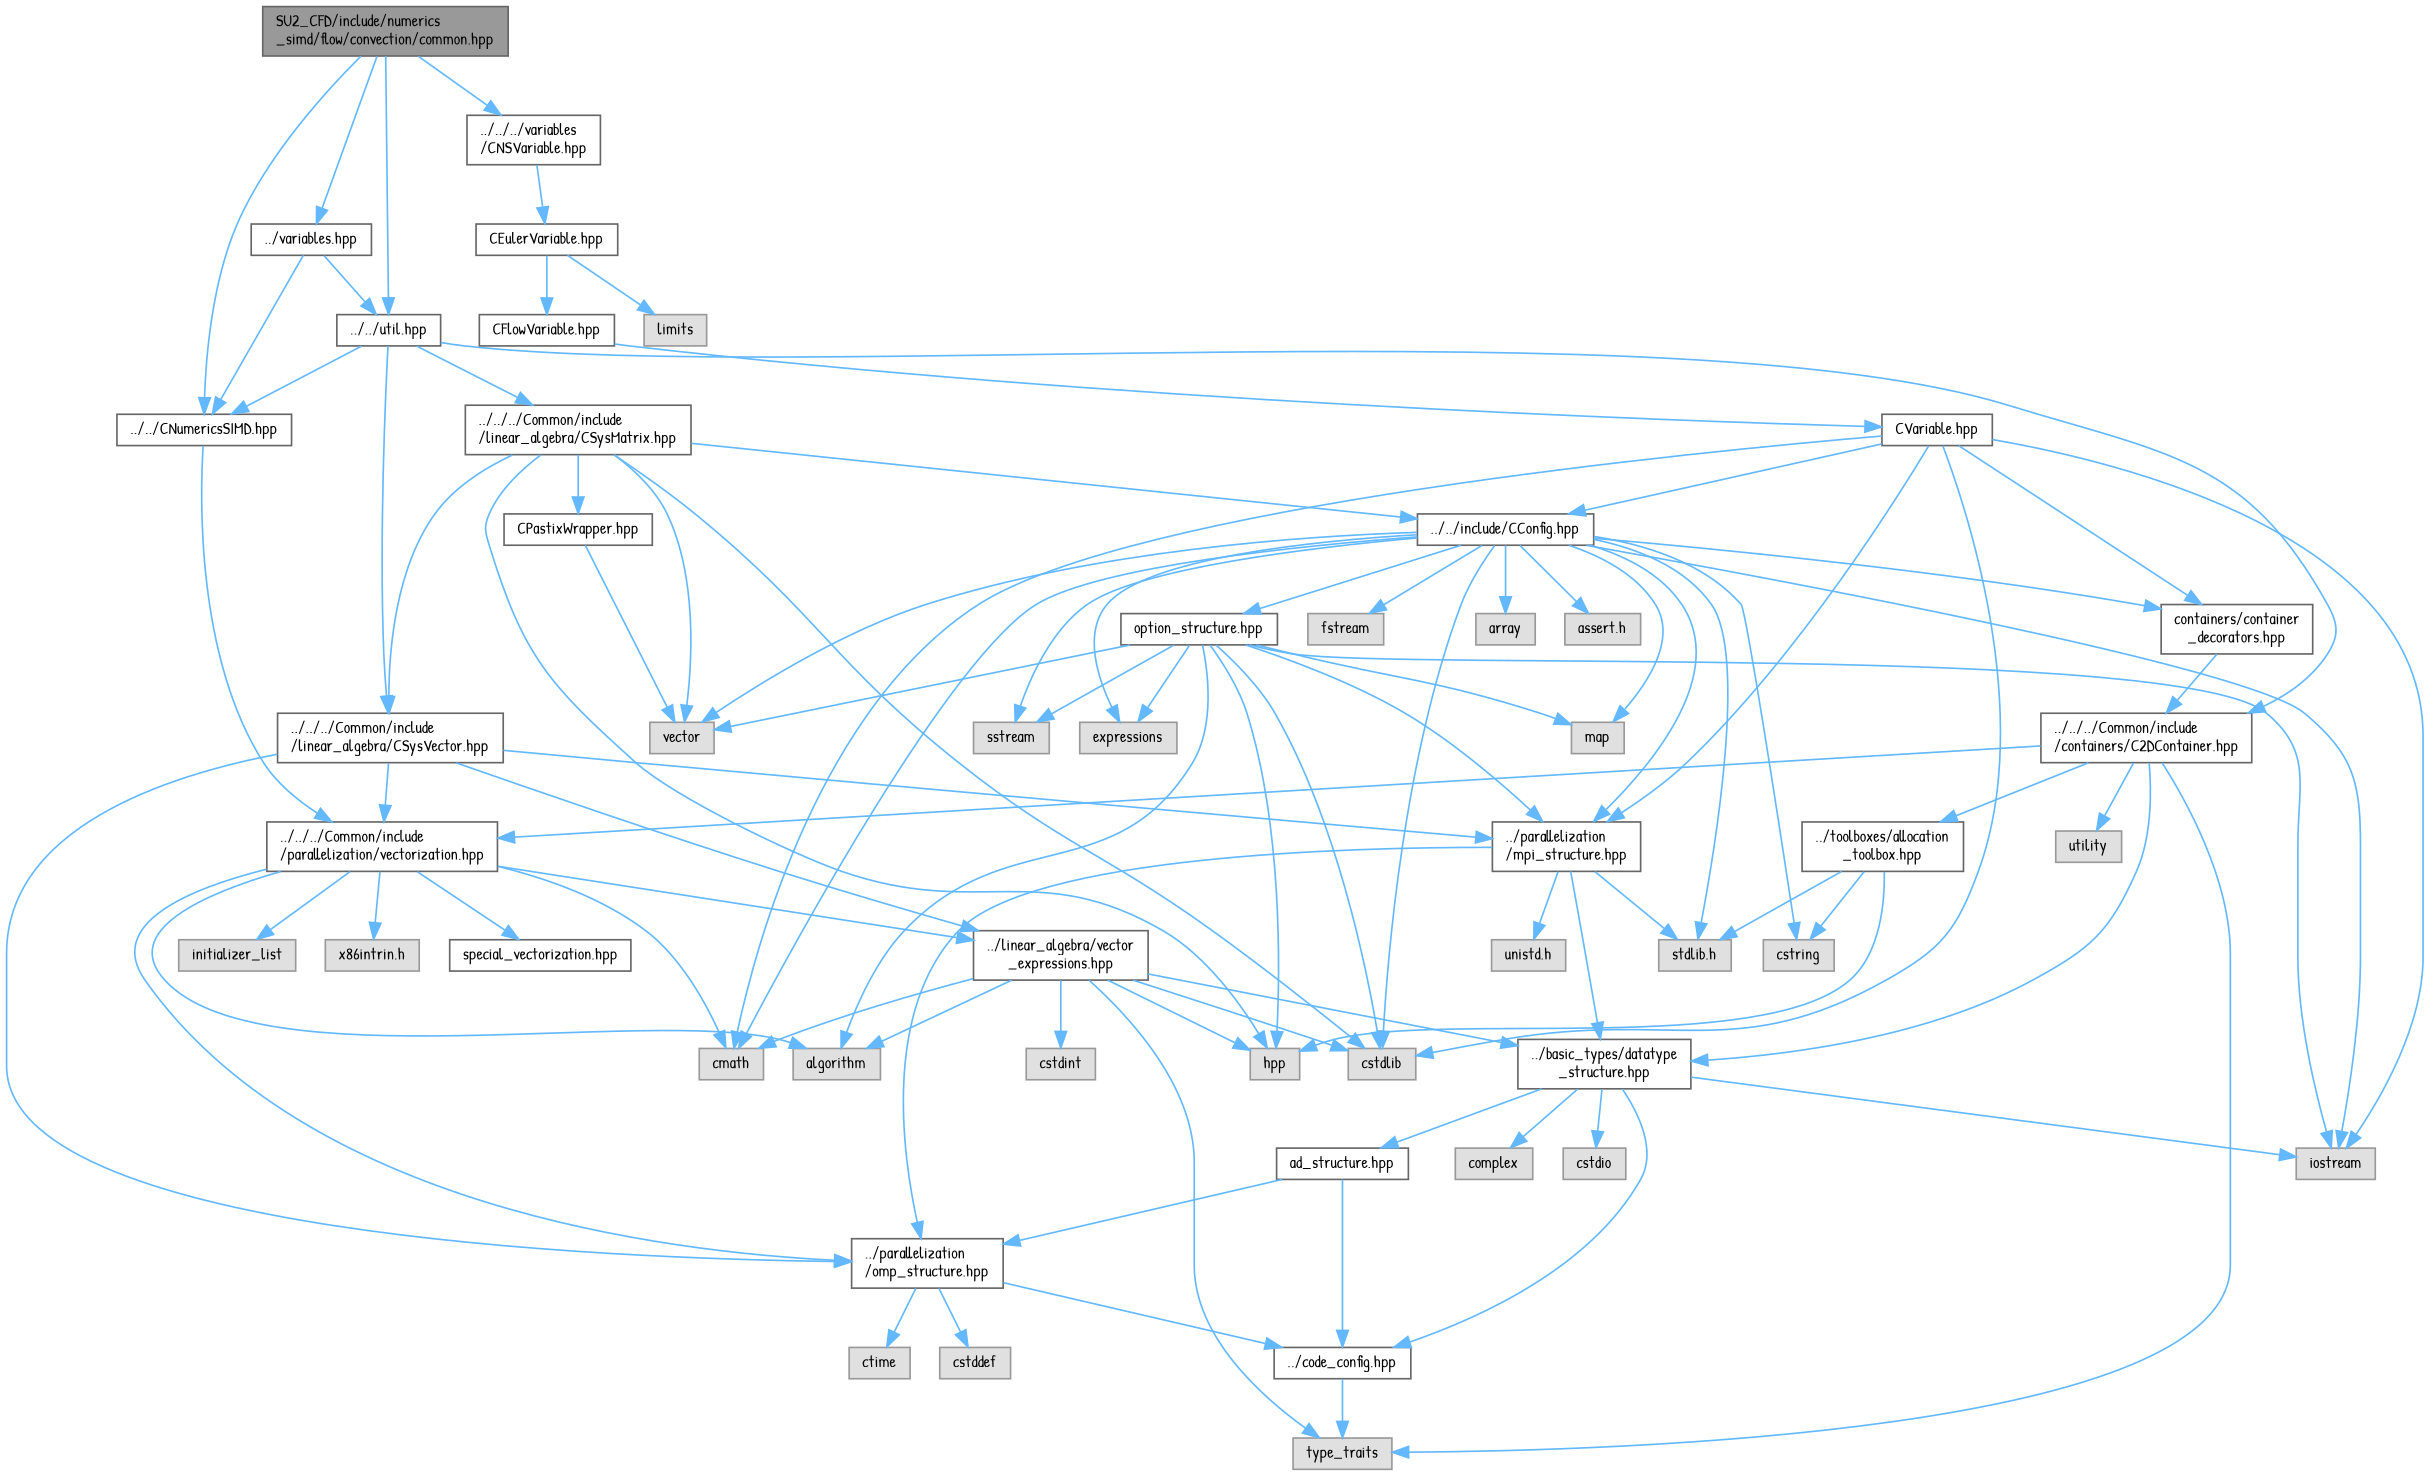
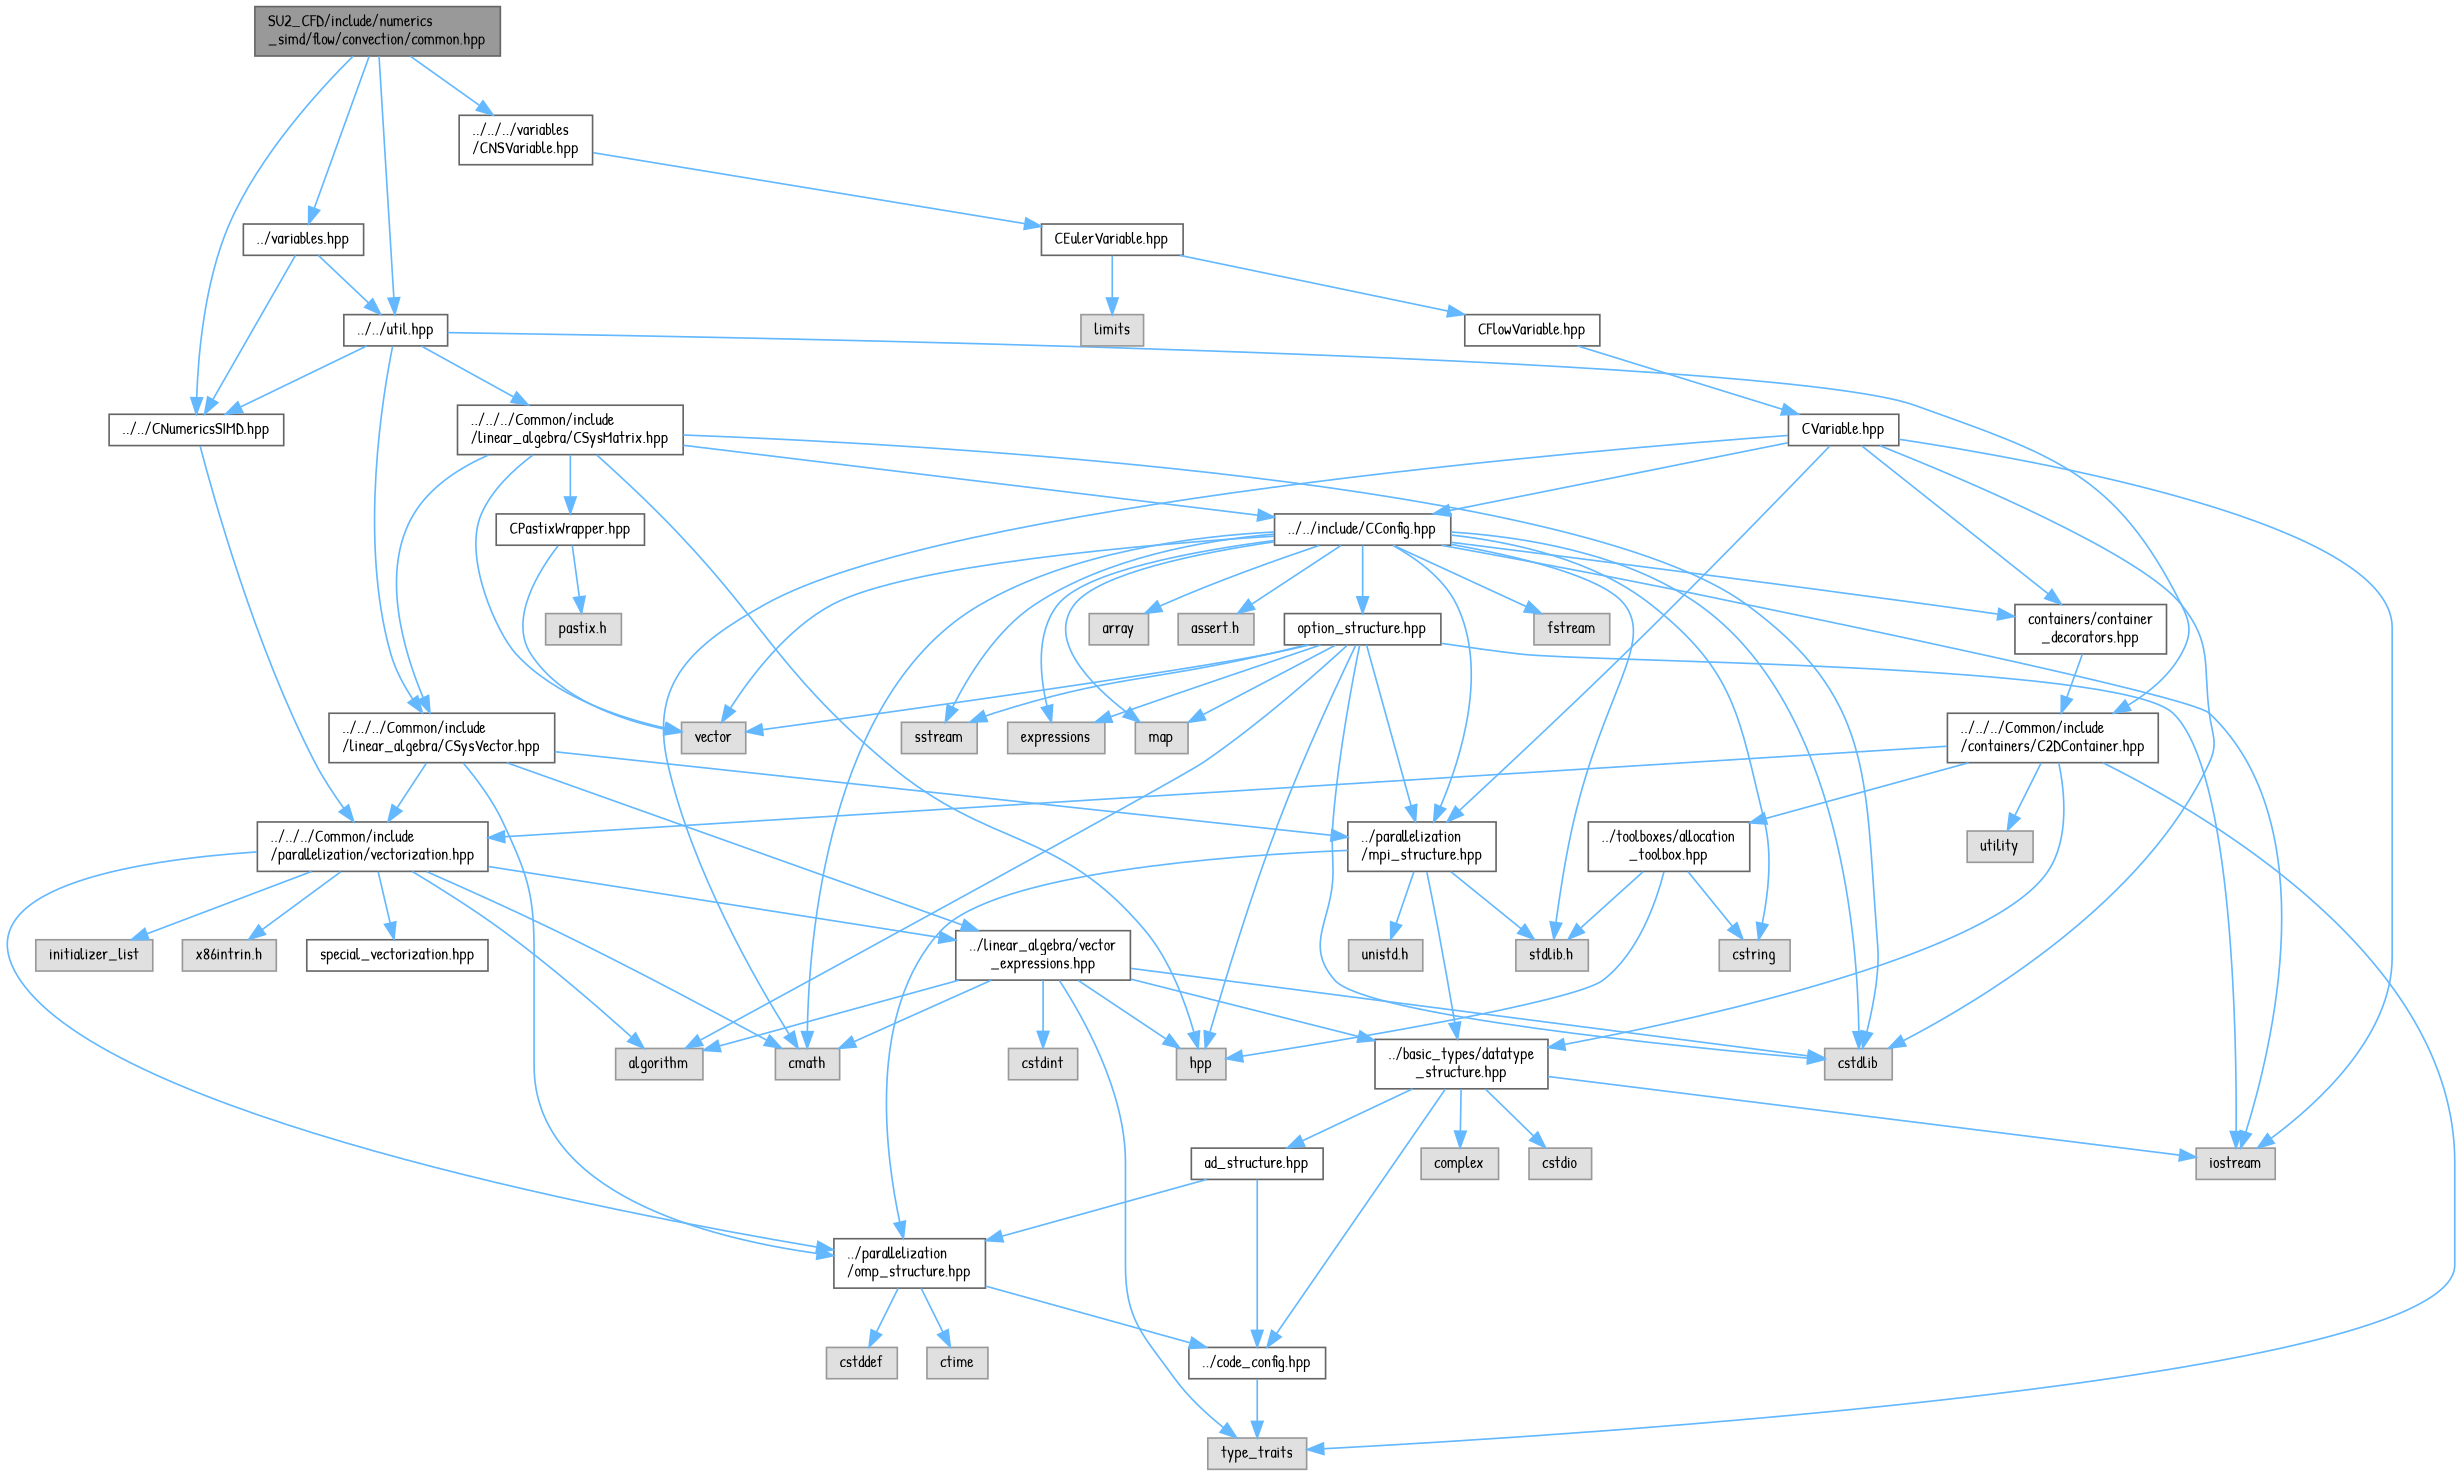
node "pastix.h": added
